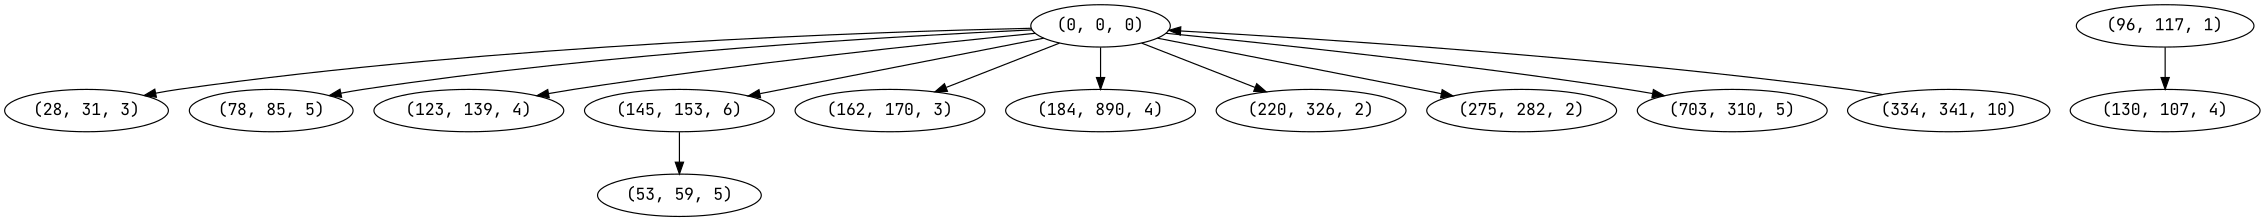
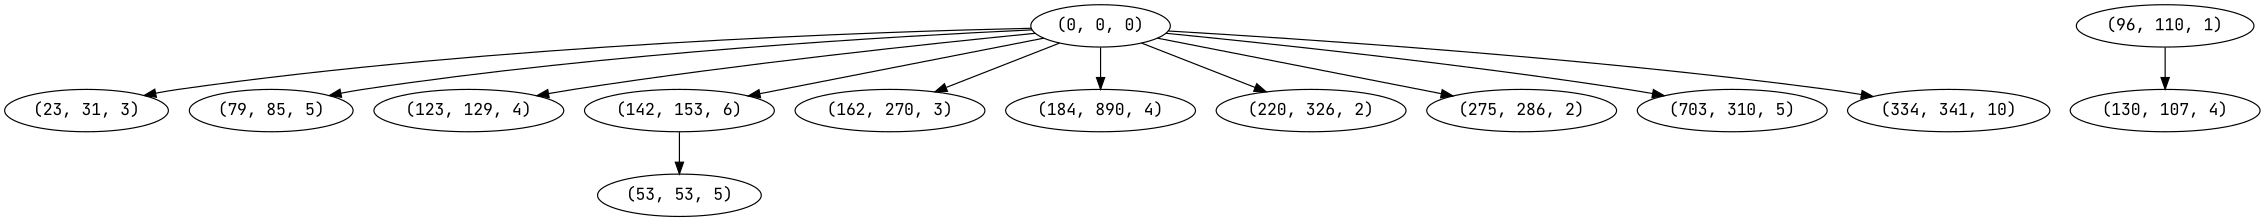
node "(96, 117, 1)": label "(96, 117, 1)" -> "(96, 110, 1)"
edge "(334, 341, 10)" -> "(0, 0, 0)": reversed
node "(28, 31, 3)": label "(28, 31, 3)" -> "(23, 31, 3)"
node "(78, 85, 5)": label "(78, 85, 5)" -> "(79, 85, 5)"
node "(123, 139, 4)": label "(123, 139, 4)" -> "(123, 129, 4)"
node "(145, 153, 6)": label "(145, 153, 6)" -> "(142, 153, 6)"
node "(162, 170, 3)": label "(162, 170, 3)" -> "(162, 270, 3)"
node "(275, 282, 2)": label "(275, 282, 2)" -> "(275, 286, 2)"
node "(53, 59, 5)": label "(53, 59, 5)" -> "(53, 53, 5)"
